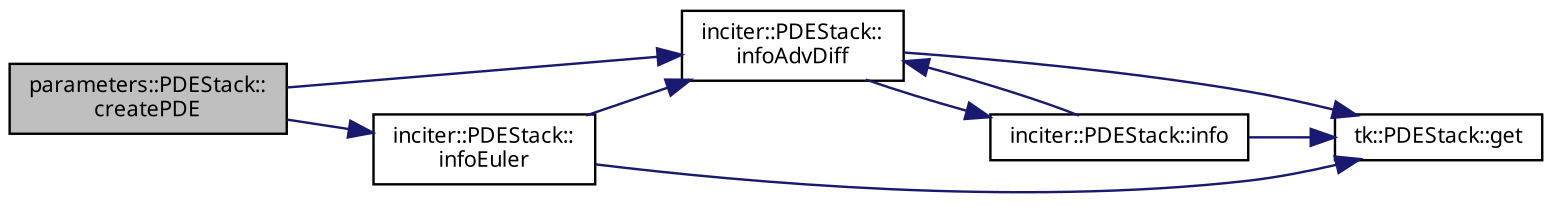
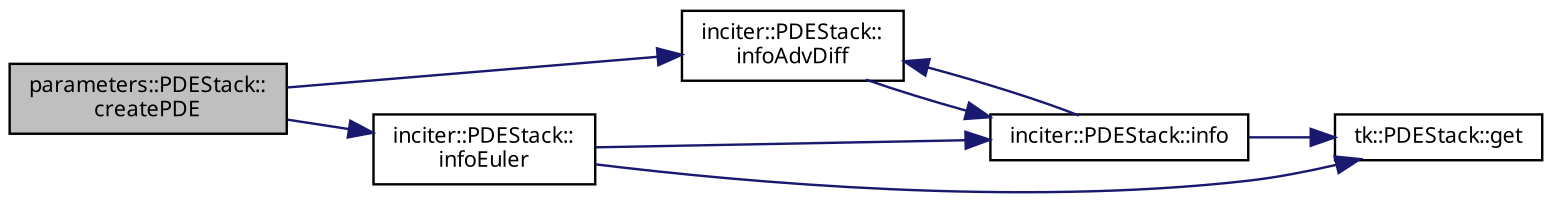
edge "inciter::PDEStack:: infoAdvDiff" -> "tk::PDEStack::get": removed
edge "inciter::PDEStack:: infoEuler" -> "inciter::PDEStack:: infoAdvDiff": now "inciter::PDEStack:: infoEuler" -> "inciter::PDEStack::info"
